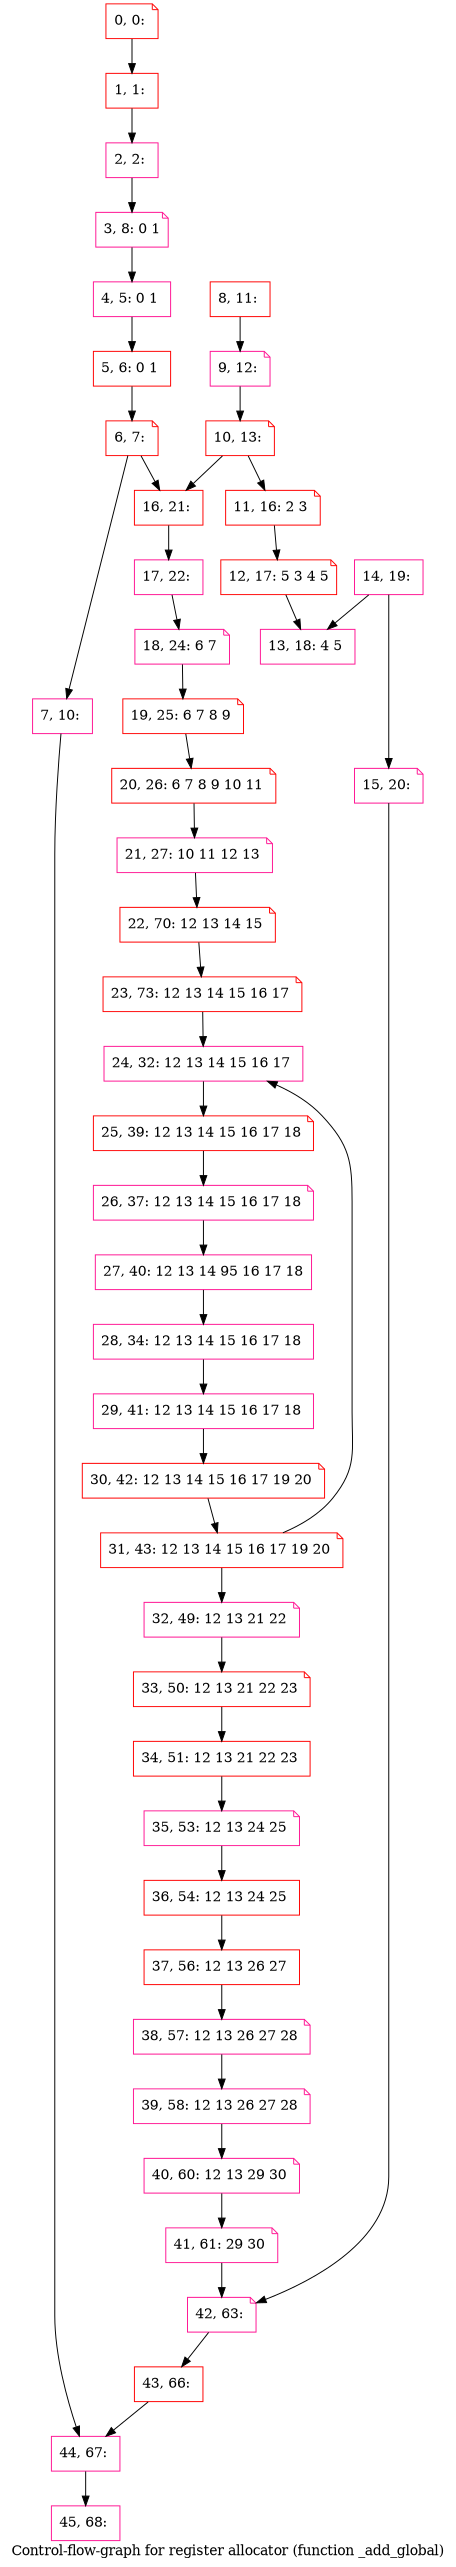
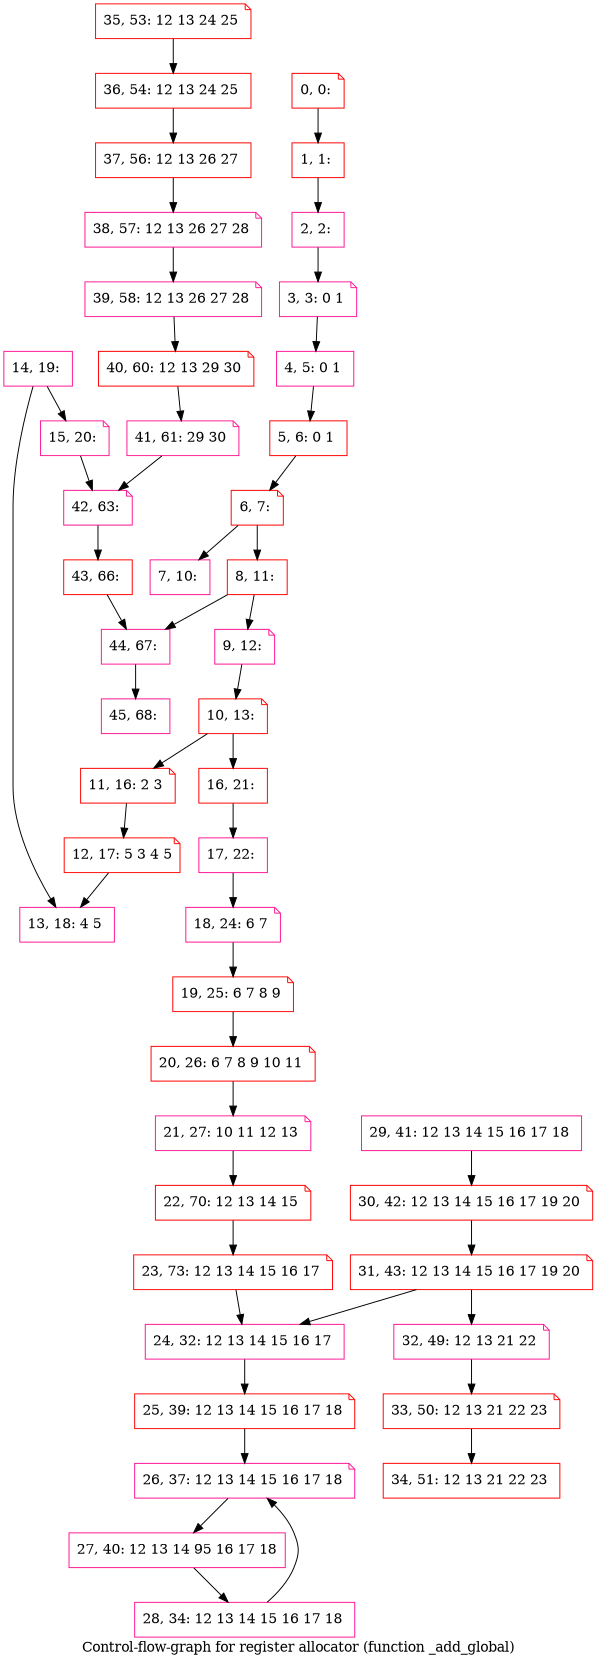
node "3, 8: 0 1": label "3, 8: 0 1" -> "3, 3: 0 1"
edge "6, 7:" -> "16, 21:": now "6, 7:" -> "8, 11:"
edge "28, 34: 12 13 14 15 16 17 18" -> "29, 41: 12 13 14 15 16 17 18": now "28, 34: 12 13 14 15 16 17 18" -> "26, 37: 12 13 14 15 16 17 18"
edge "7, 10:" -> "44, 67:": now "8, 11:" -> "44, 67:"
edge "34, 51: 12 13 21 22 23" -> "35, 53: 12 13 24 25": removed
node "35, 53: 12 13 24 25": color deeppink -> red
node "40, 60: 12 13 29 30": color deeppink -> red
